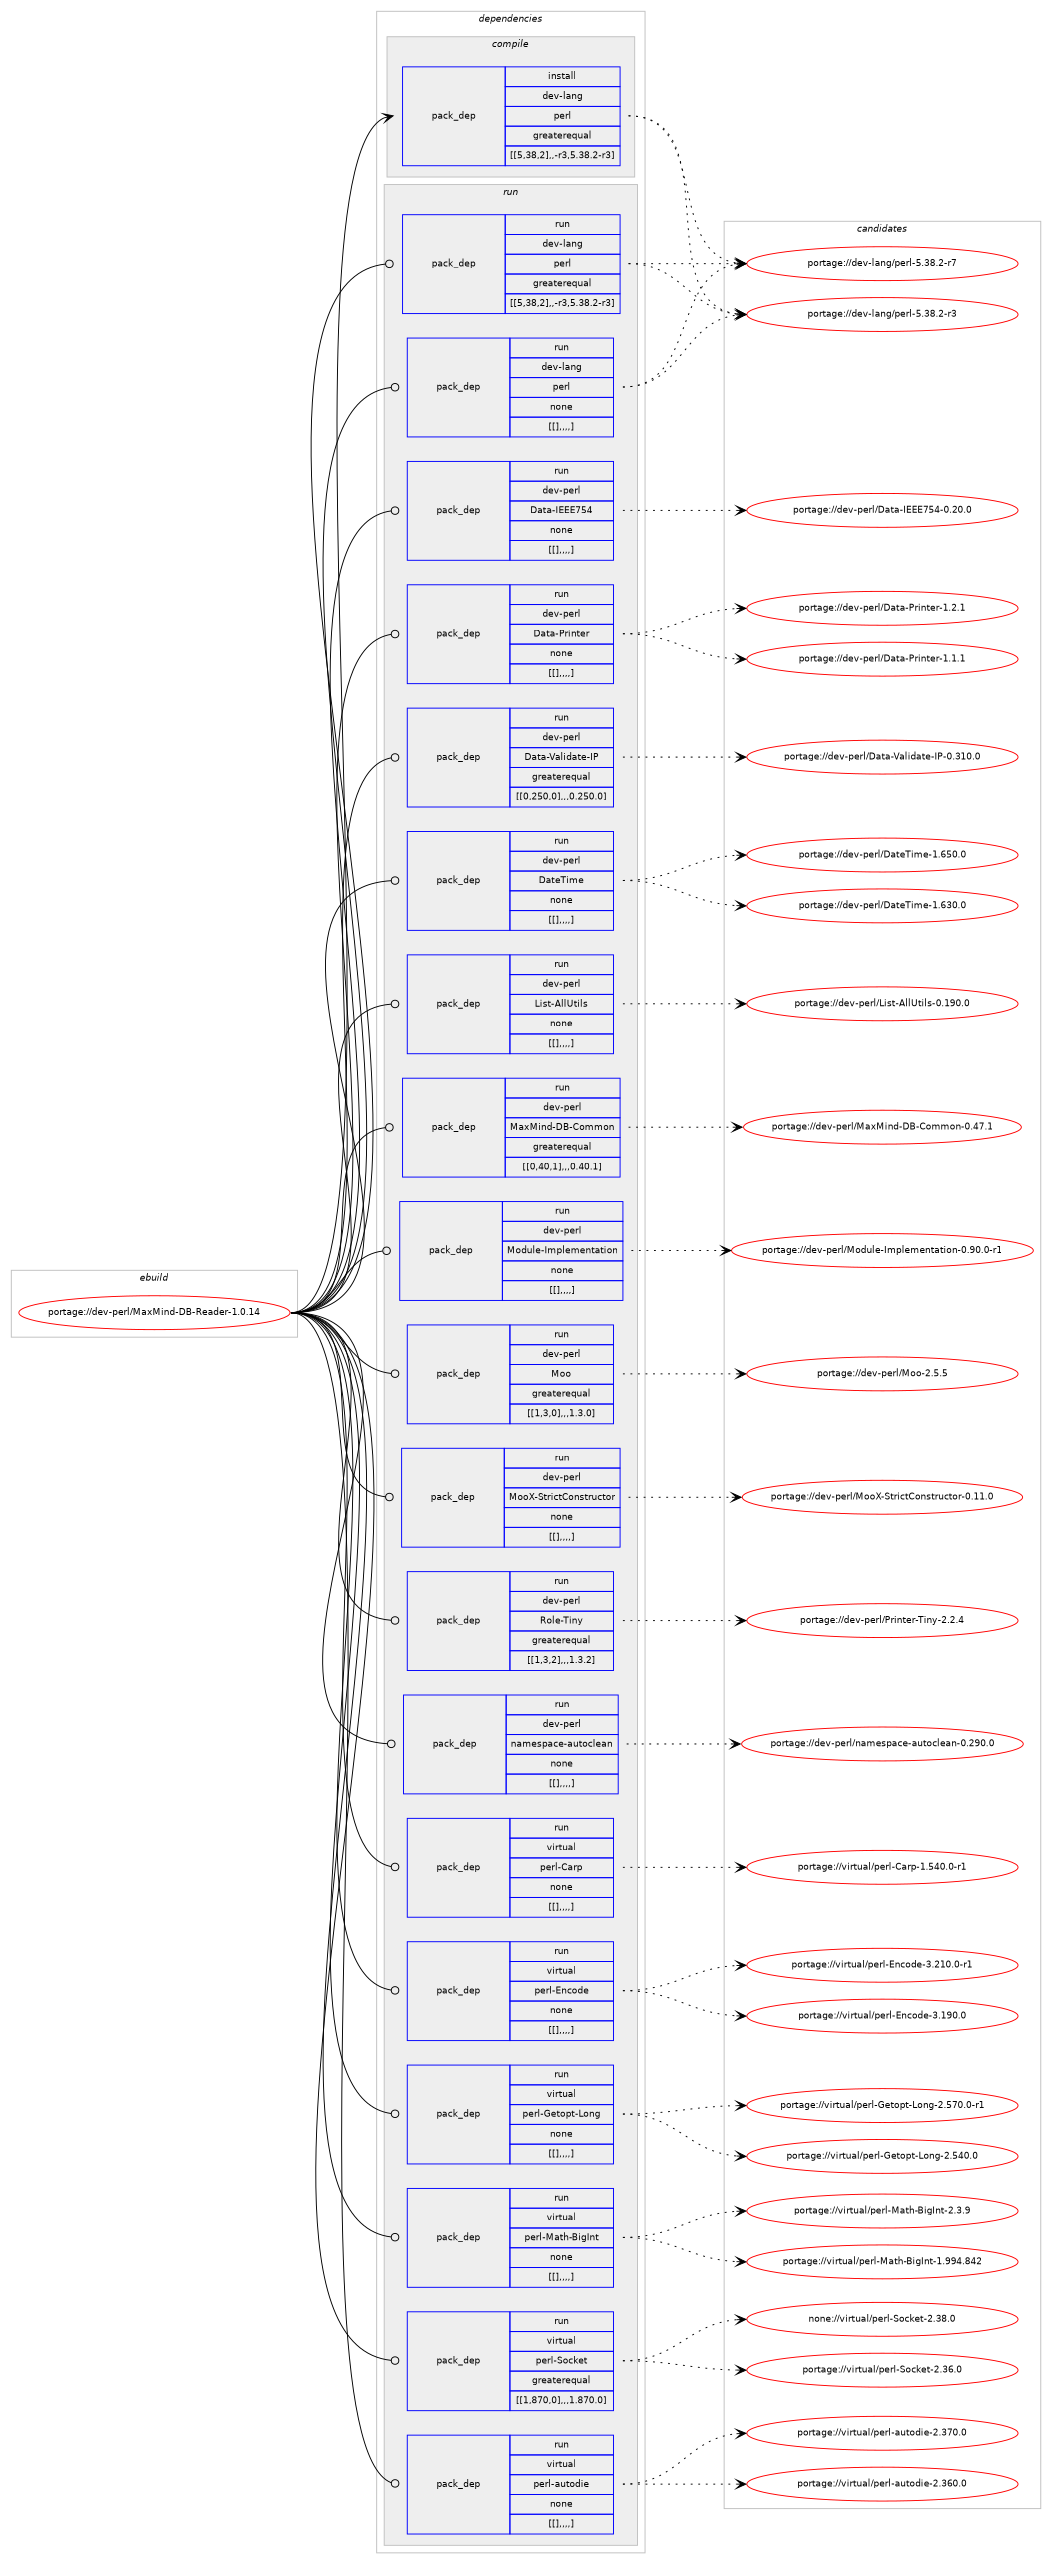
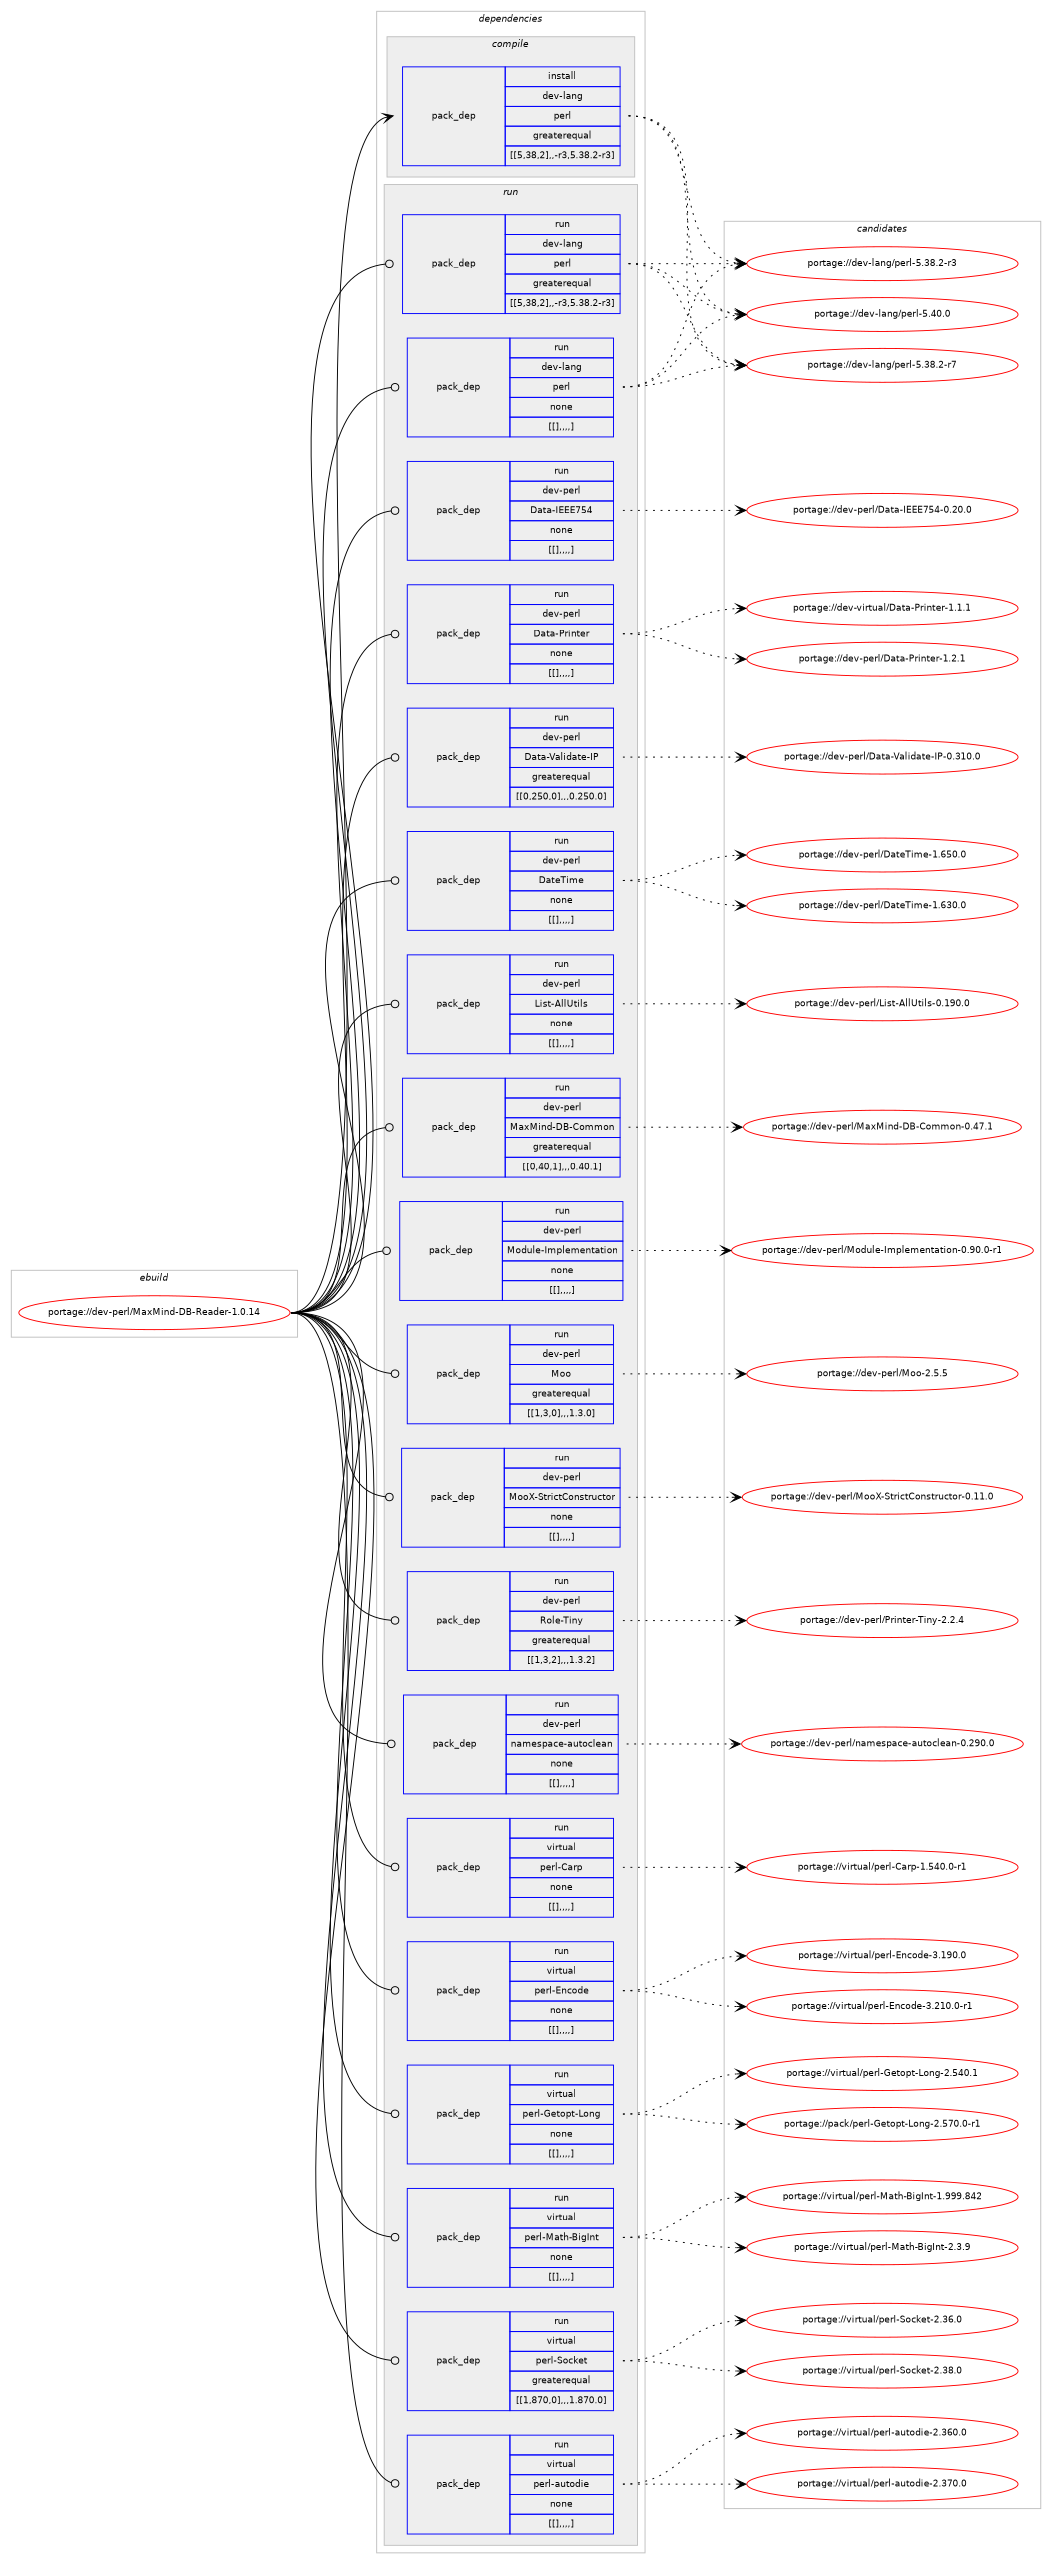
node "portage://dev-lang/perl-5.40.0": added
node "portage://dev-perl/Data-Printer-1.1.1": label "portage://dev-perl/Data-Printer-1.1.1" -> "portage://dev-virtual/Data-Printer-1.1.1"
node "portage://virtual/perl-Getopt-Long-2.570.0-r1": label "portage://virtual/perl-Getopt-Long-2.570.0-r1" -> "portage://pack/perl-Getopt-Long-2.570.0-r1"
node "portage://virtual/perl-Getopt-Long-2.540.0": label "portage://virtual/perl-Getopt-Long-2.540.0" -> "portage://virtual/perl-Getopt-Long-2.540.1"
node "portage://virtual/perl-Math-BigInt-1.994.842": label "portage://virtual/perl-Math-BigInt-1.994.842" -> "portage://virtual/perl-Math-BigInt-1.999.842"
node "none://virtual/perl-Socket-2.38.0": label "none://virtual/perl-Socket-2.38.0" -> "portage://virtual/perl-Socket-2.38.0"
